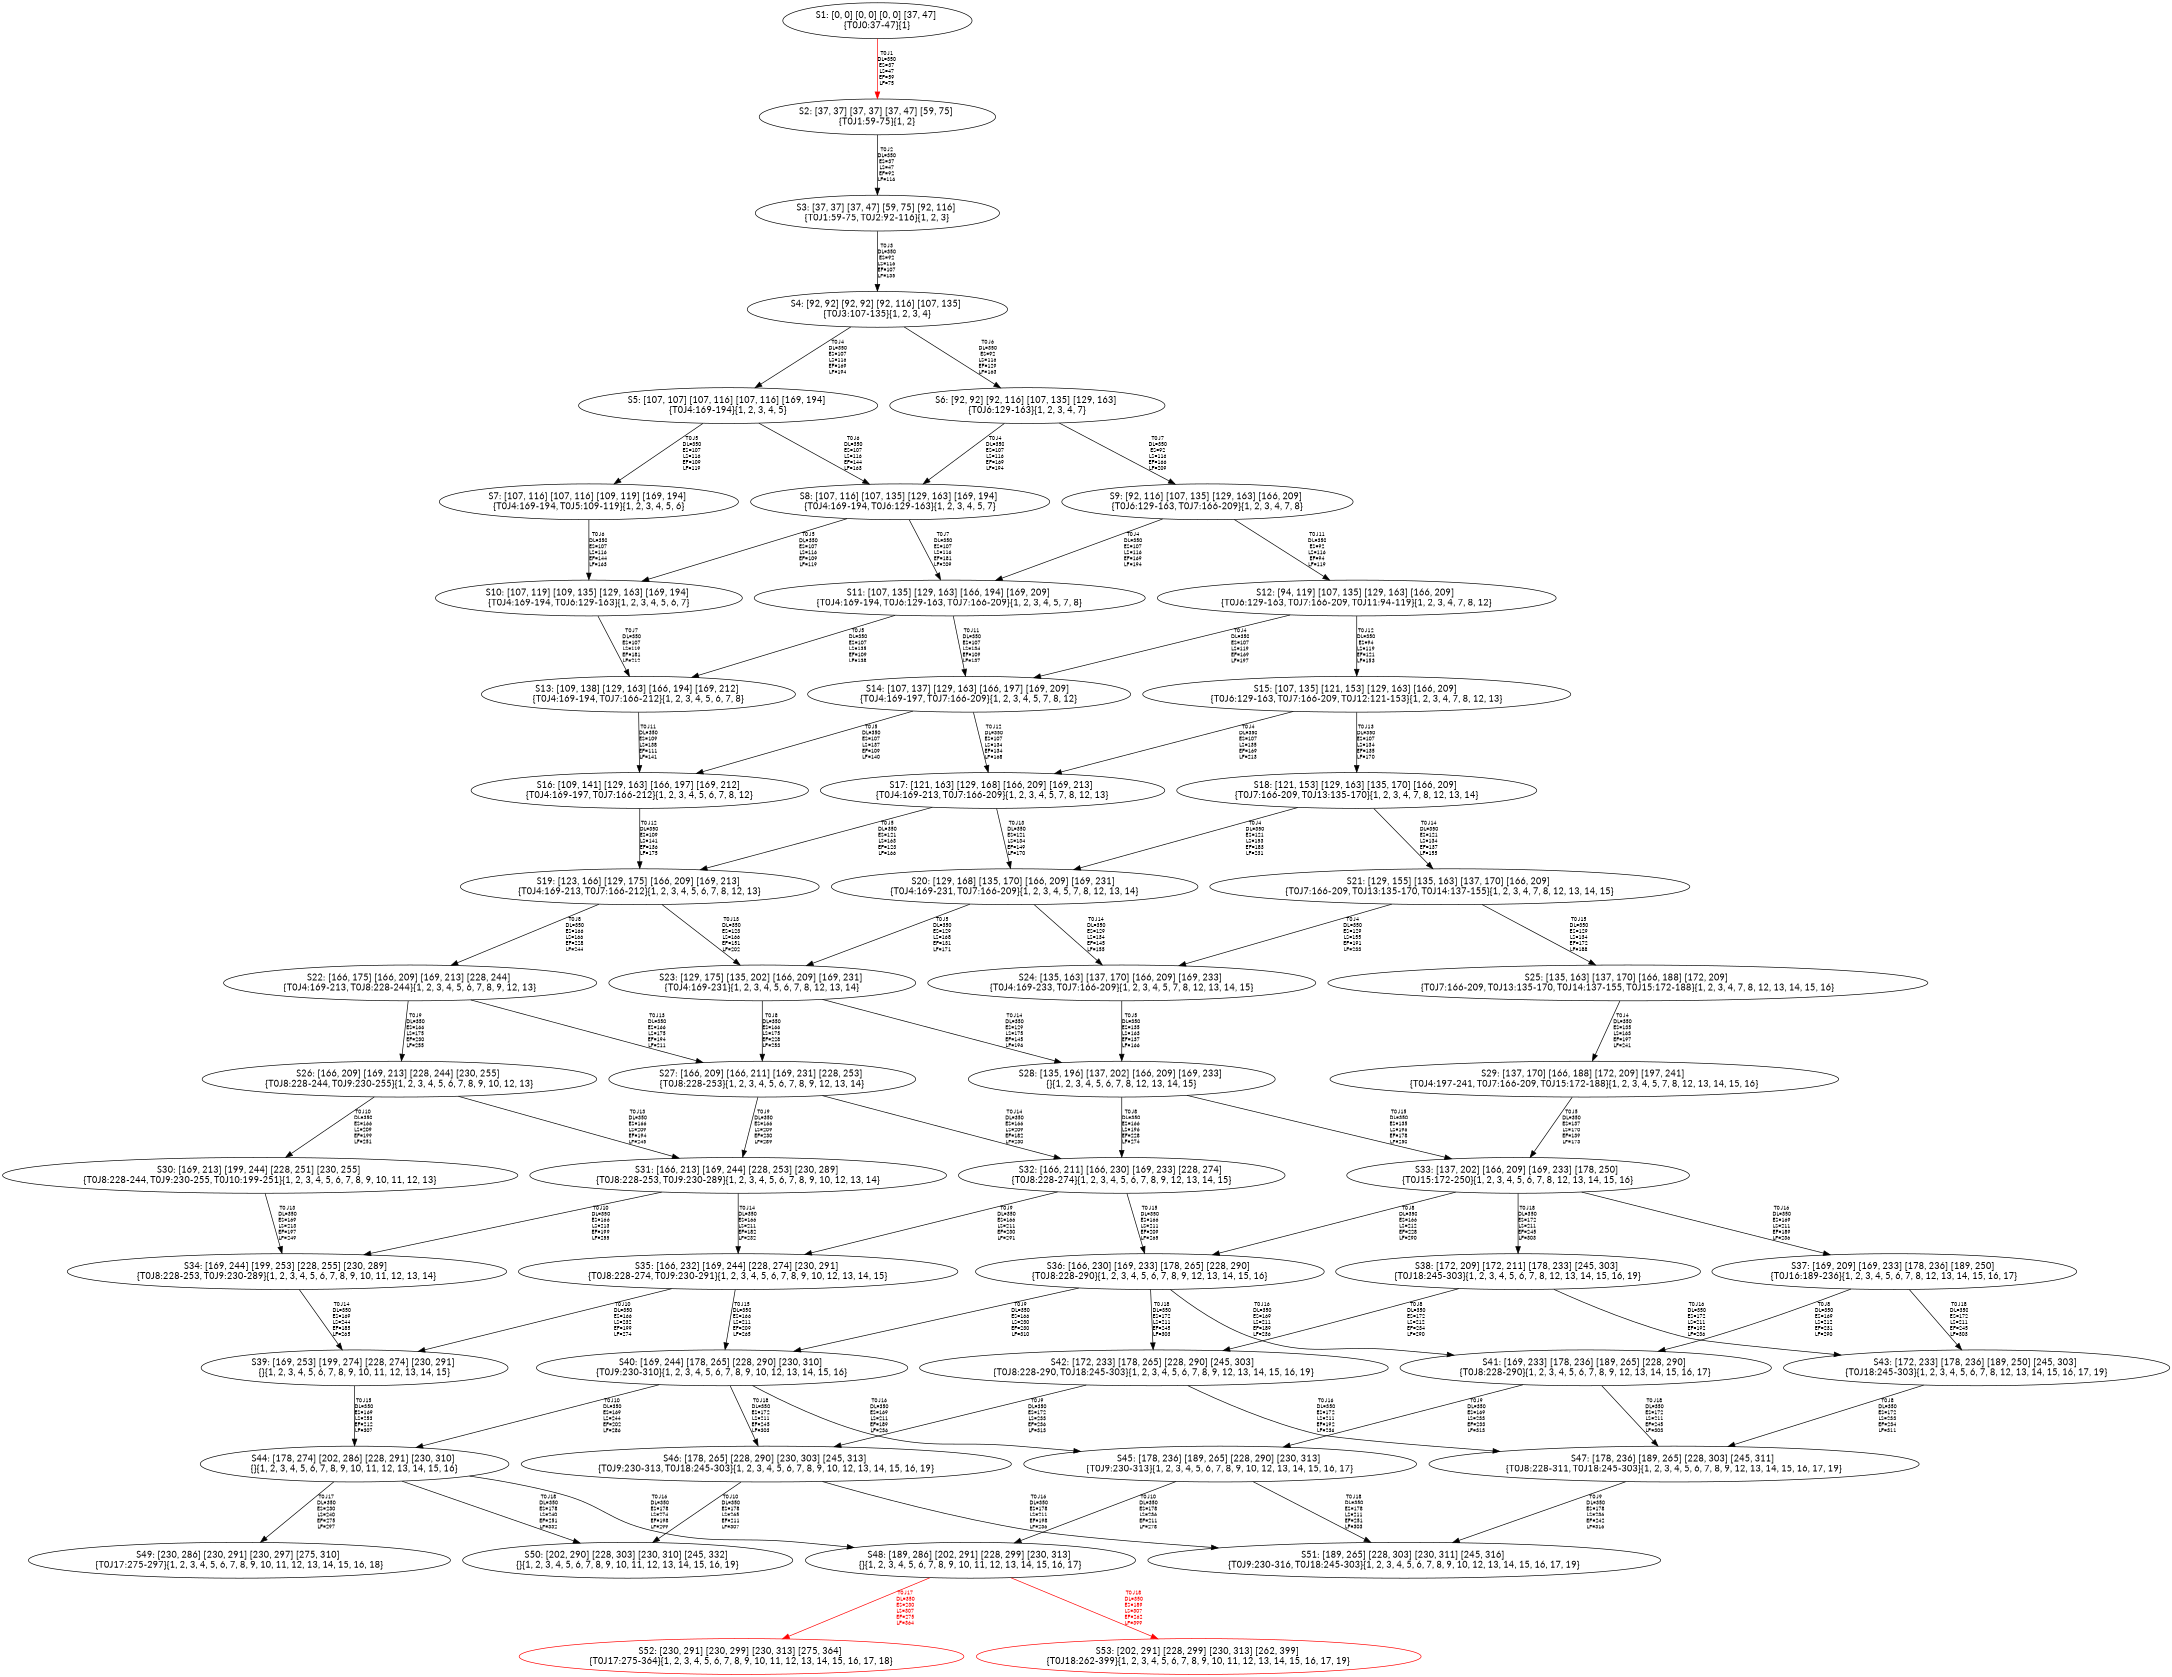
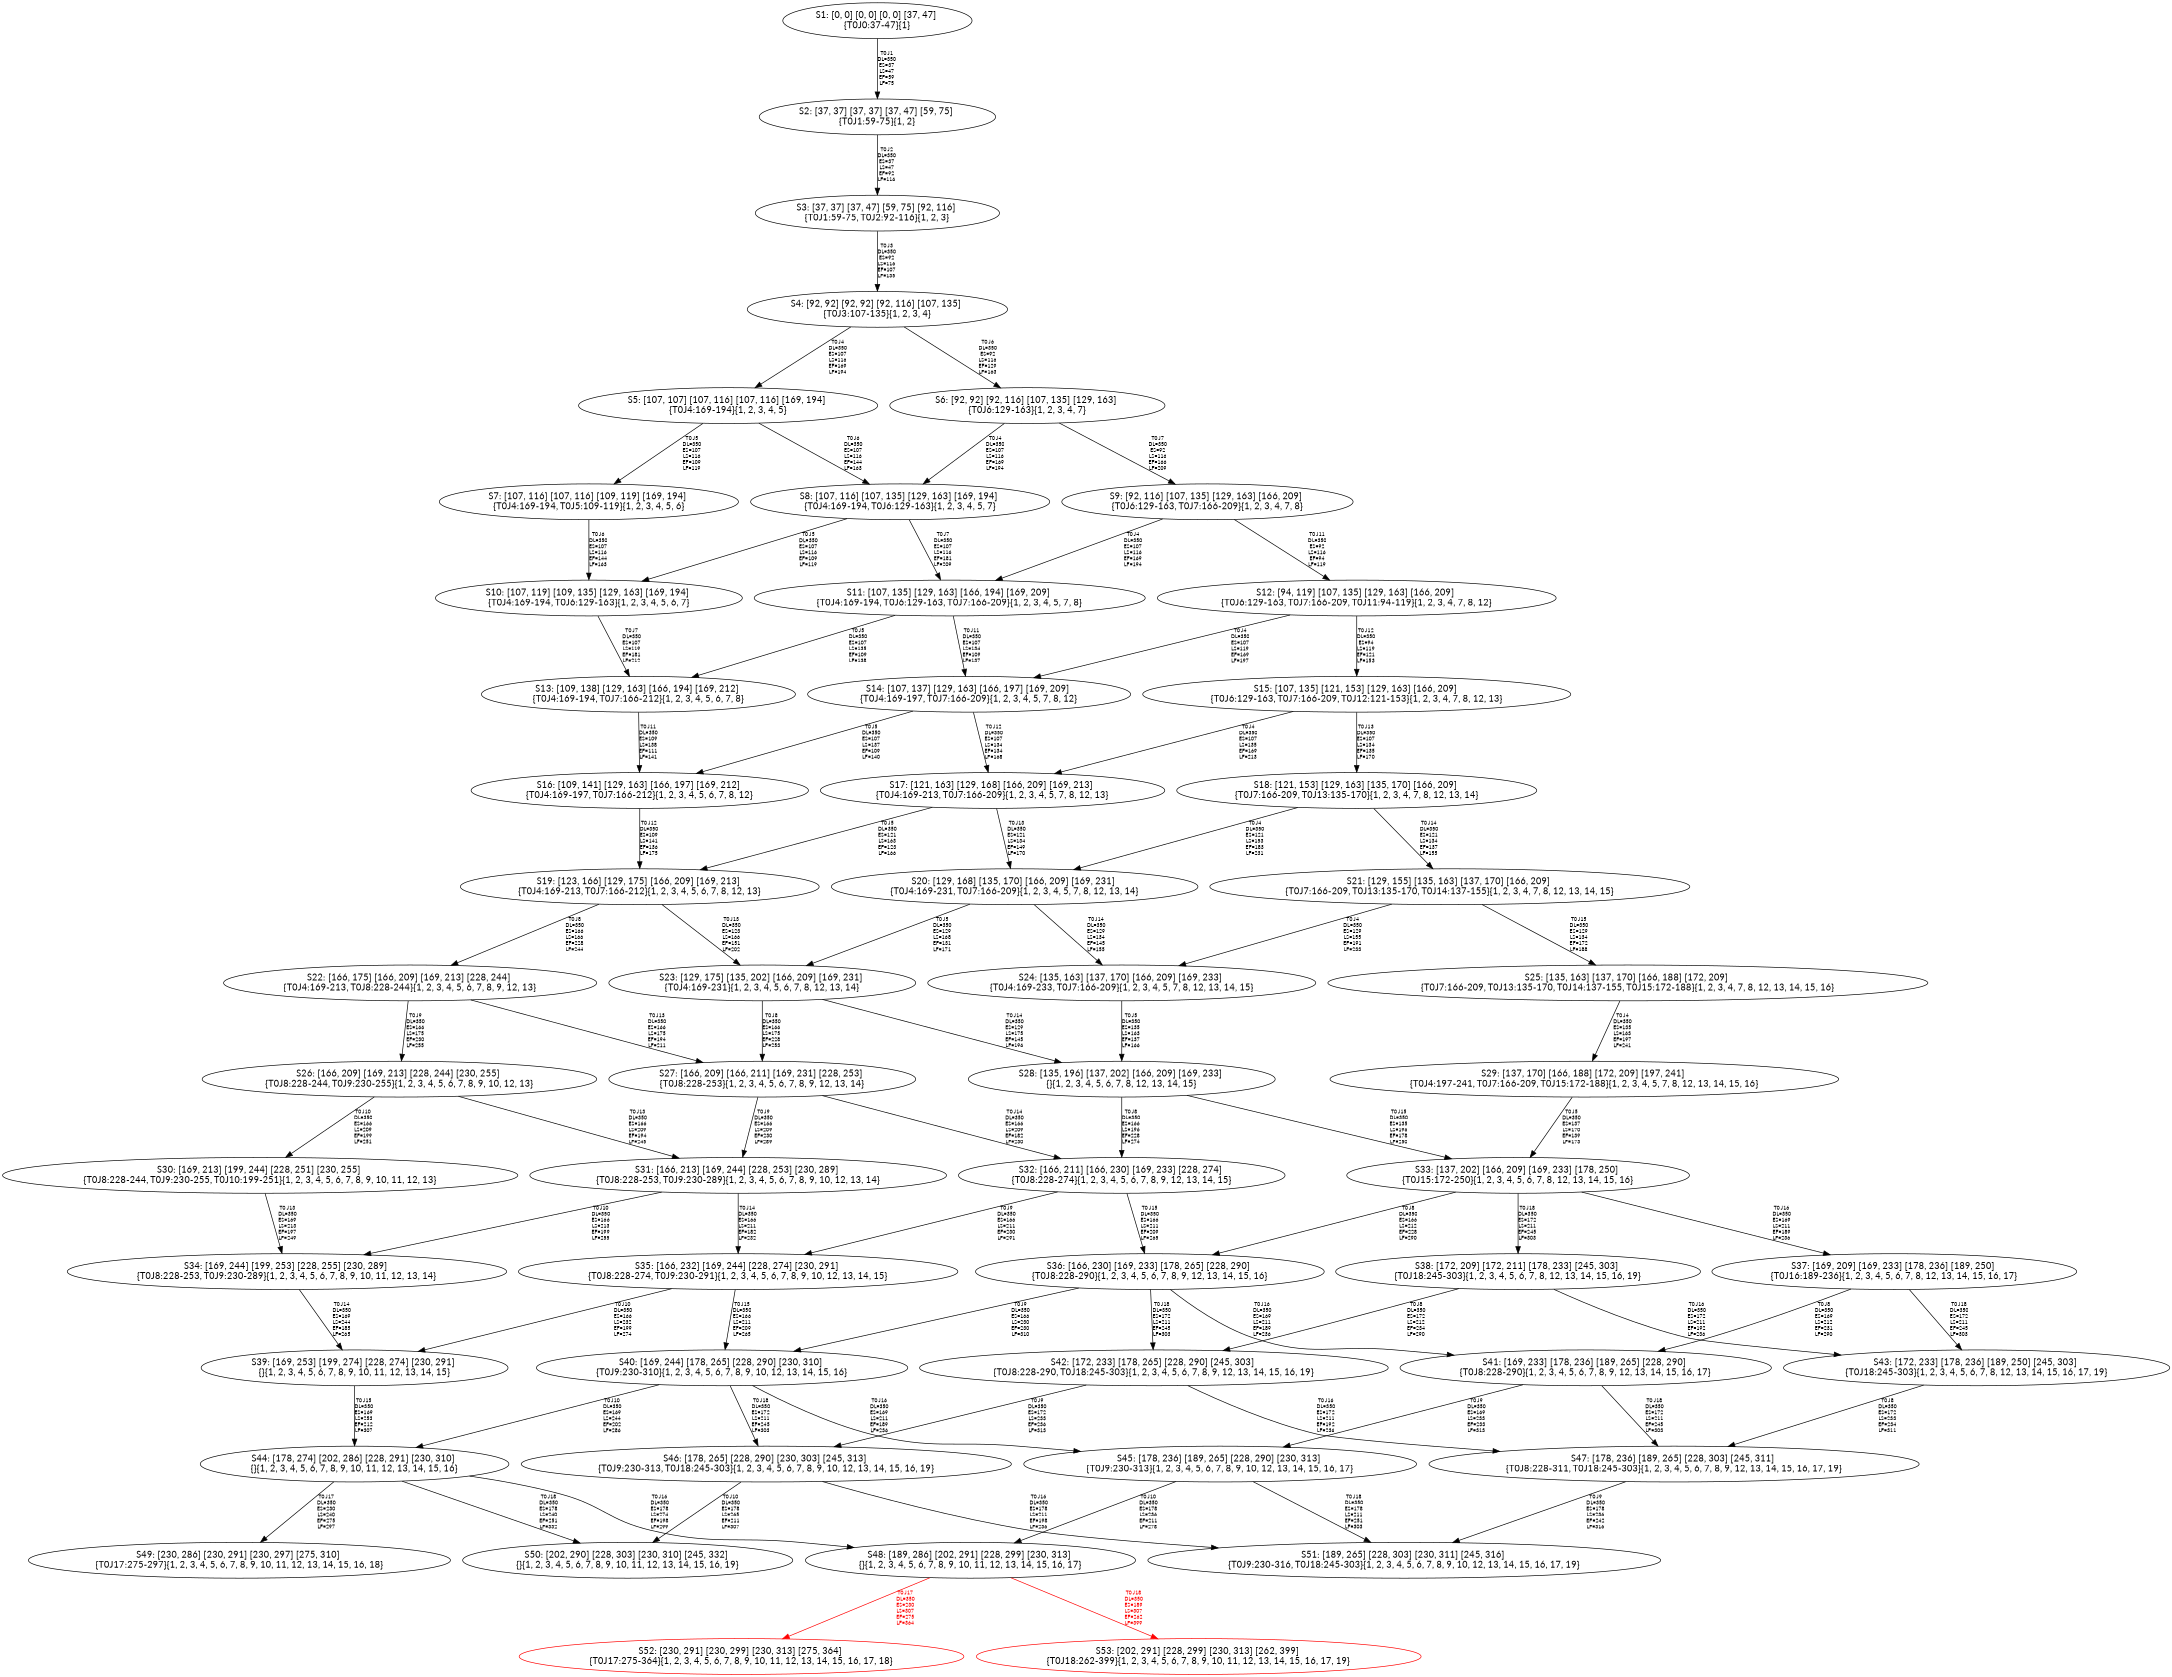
edge "S1: [0, 0] [0, 0] [0, 0] [37, 47] {T0J0:37-47}{1}" -> "S2: [37, 37] [37, 37] [37, 47] [59, 75] {T0J1:59-75}{1, 2}": color Red -> black
